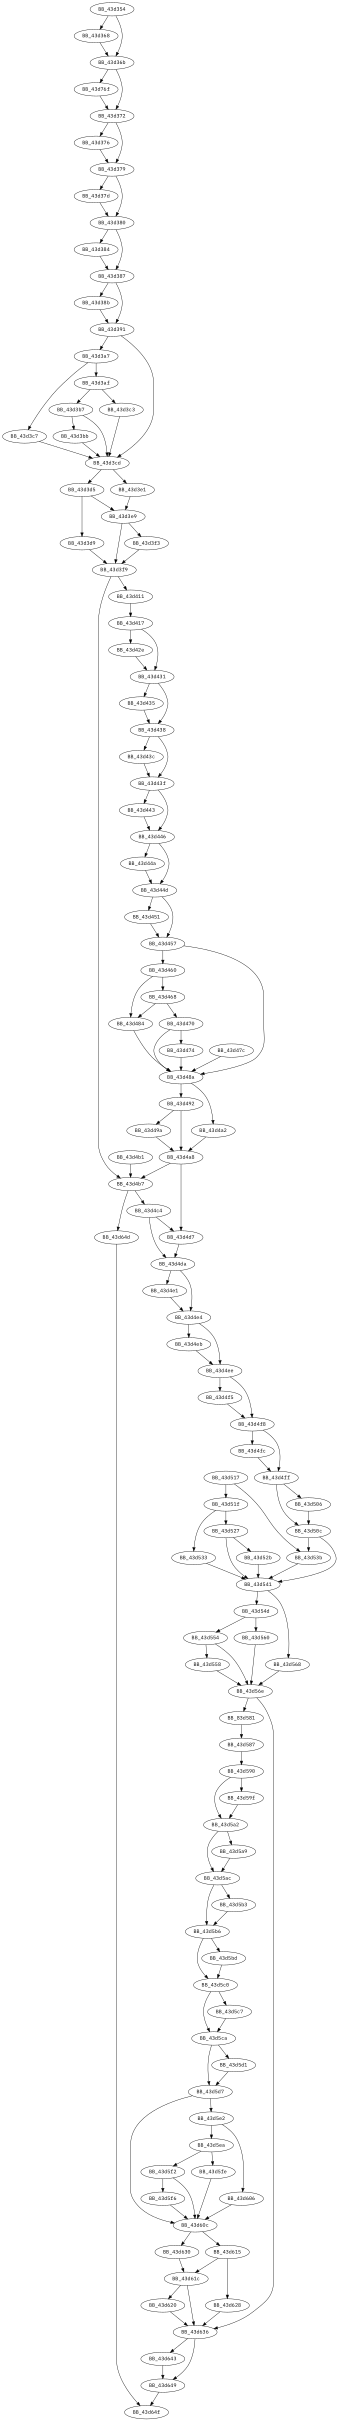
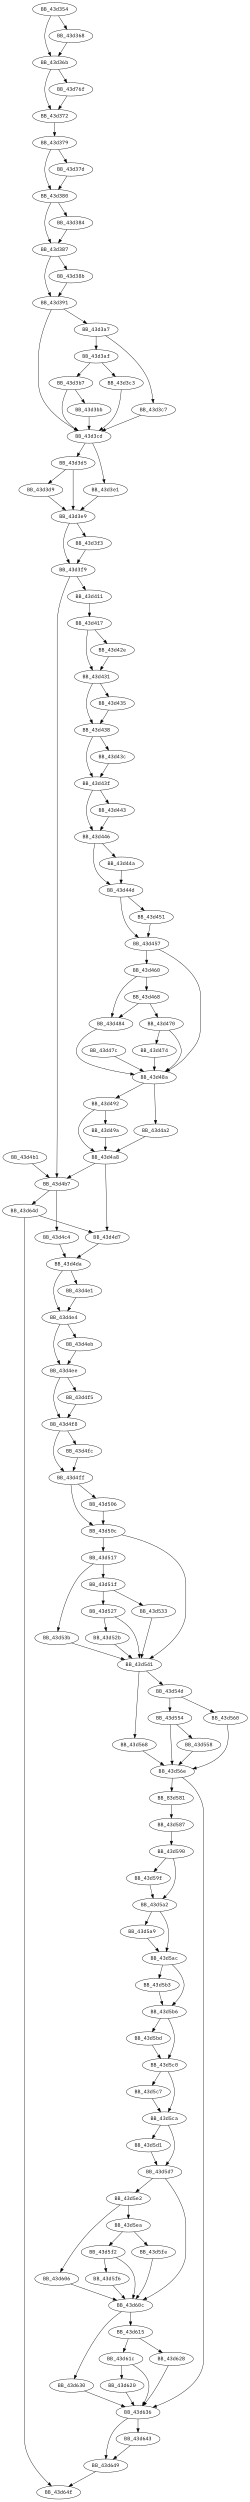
node "BB_43d376": removed
edge "BB_43d3d9" -> "BB_43d3f9": now "BB_43d3d9" -> "BB_43d3e9"
edge "BB_43d4c4" -> "BB_43d4d7": now "BB_43d64d" -> "BB_43d4d7"
edge "BB_43d50c" -> "BB_43d53b": now "BB_43d50c" -> "BB_43d517"
edge "BB_43d630" -> "BB_43d61c": now "BB_43d630" -> "BB_43d636"
